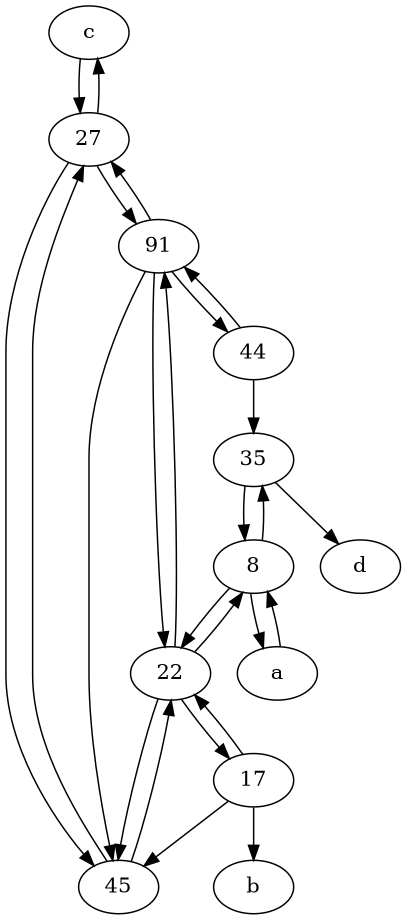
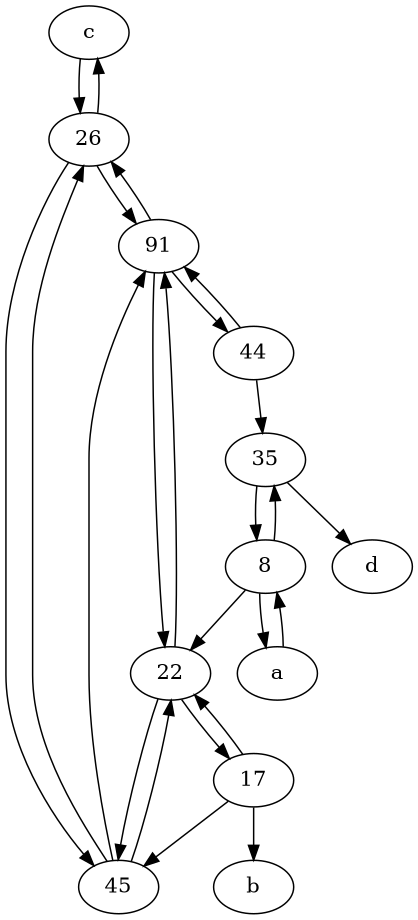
node "27": label "27" -> "26"
edge "91" -> "45": reversed
edge "22" -> "8": removed
